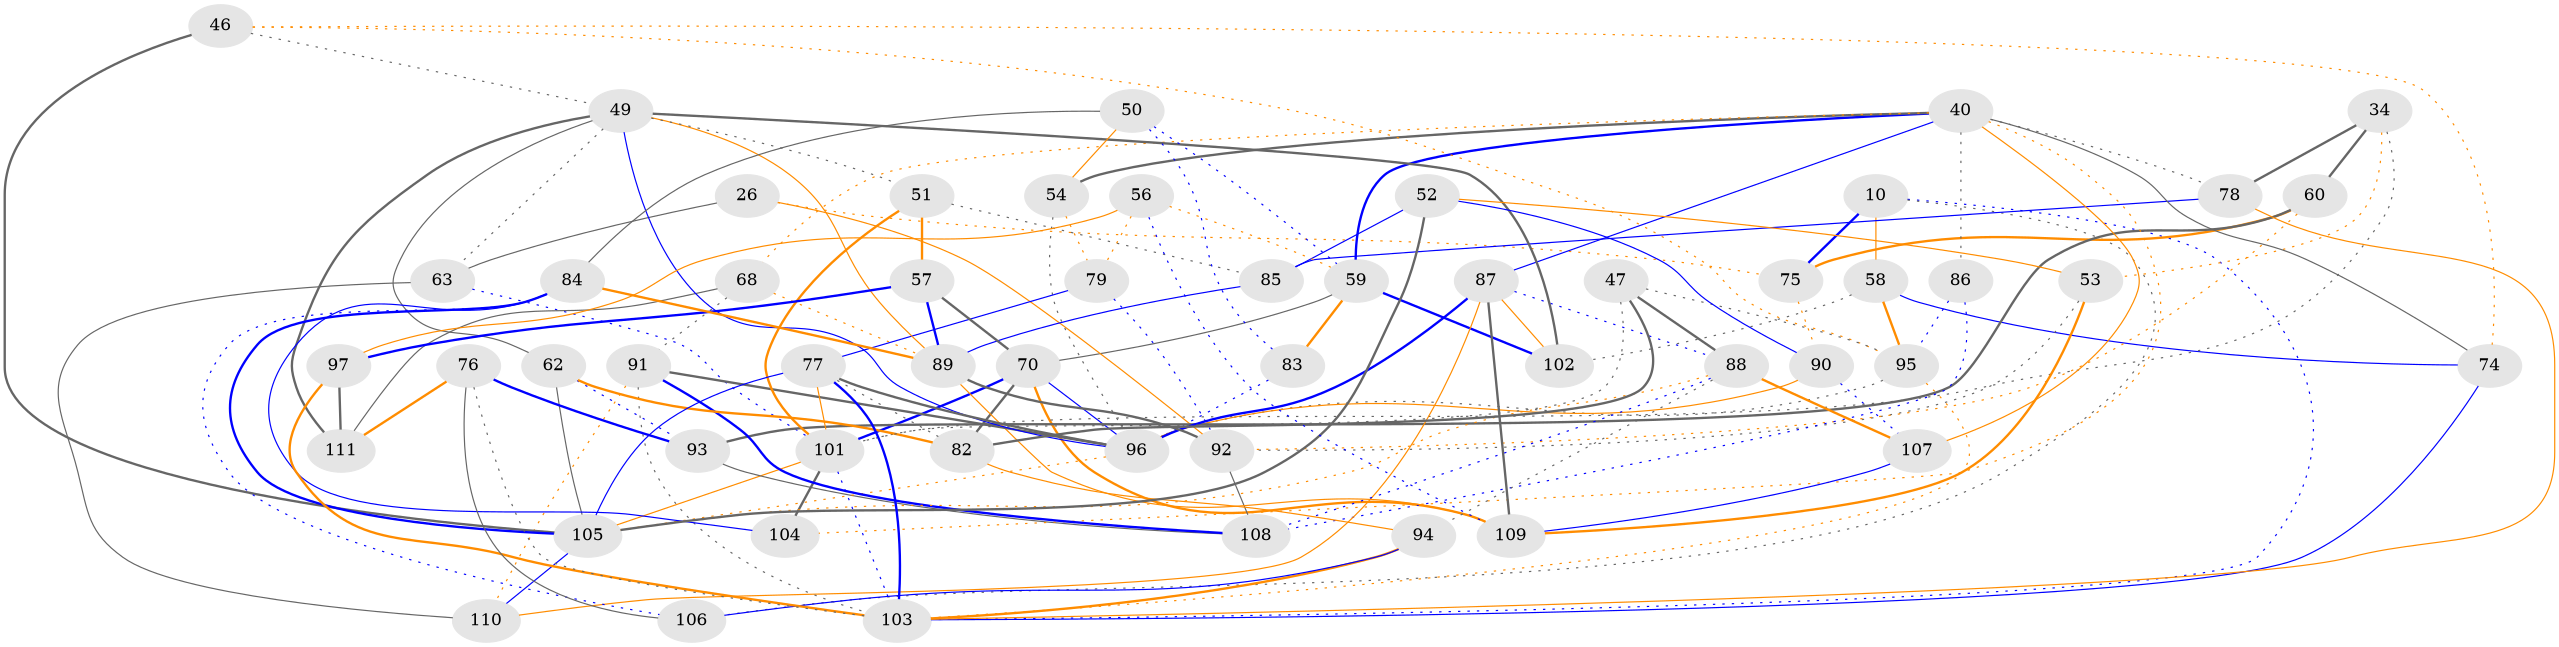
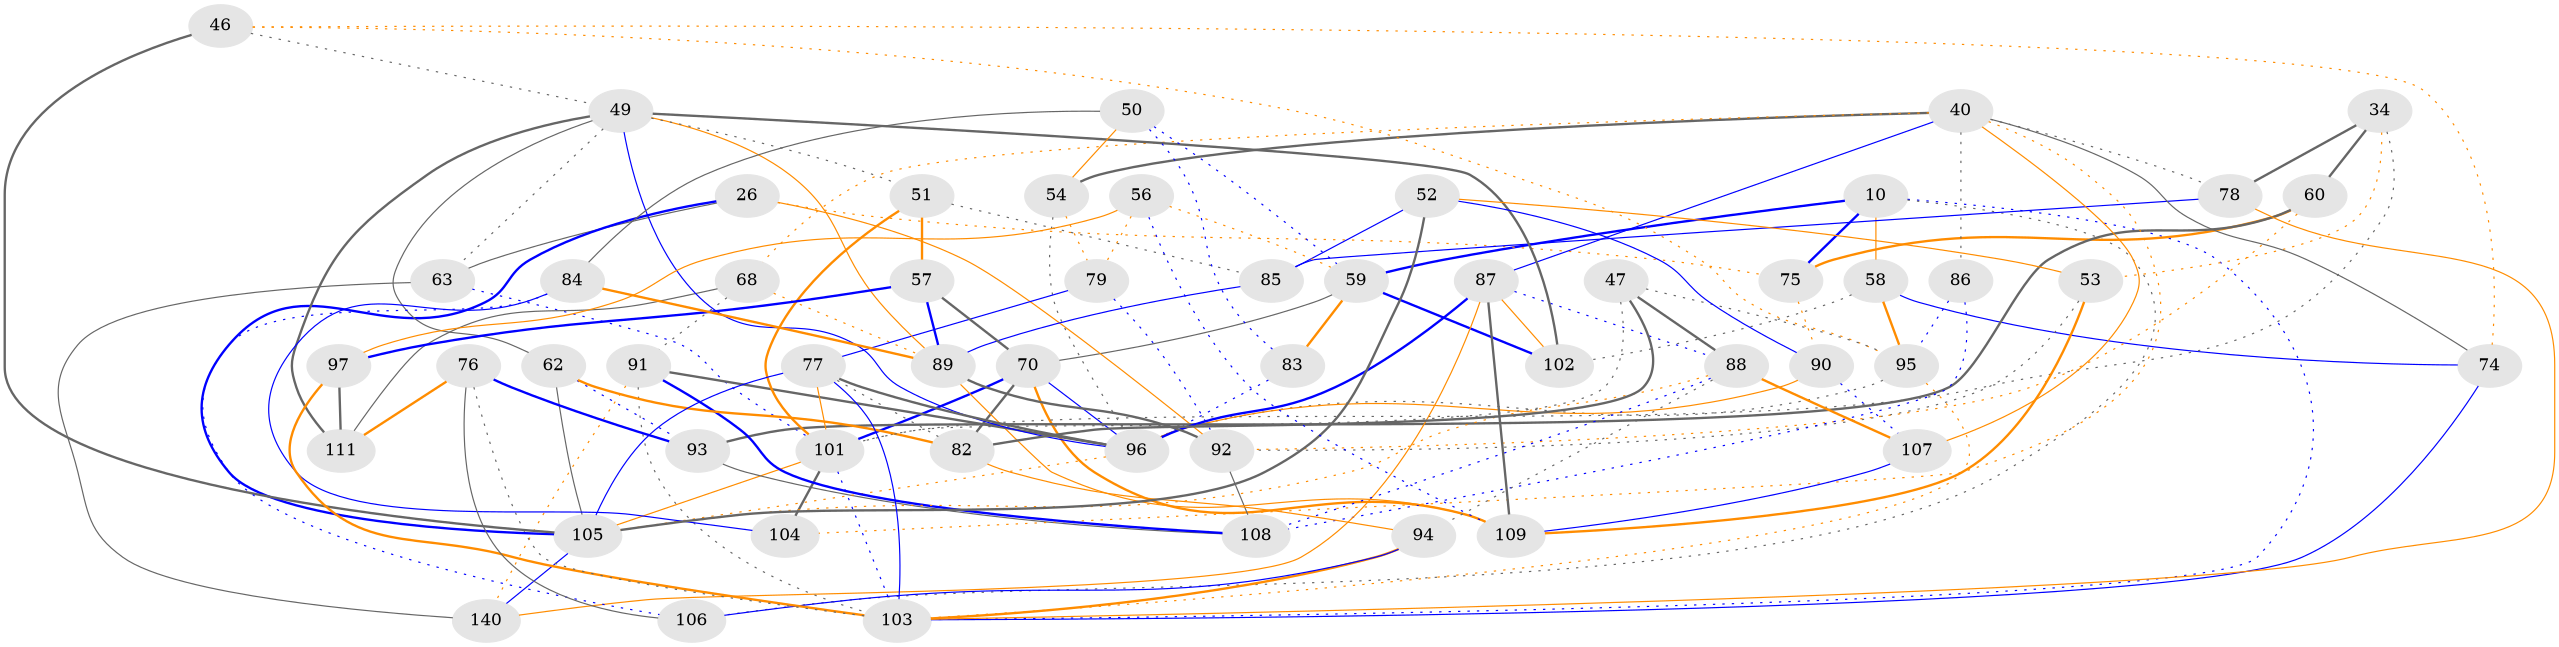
edge "40" -- "59": now "10" -- "59"
edge "84" -- "105": now "26" -- "105"
edge "77" -- "103": style bold -> solid
node "110": label "110" -> "140"
